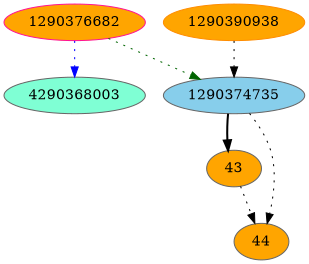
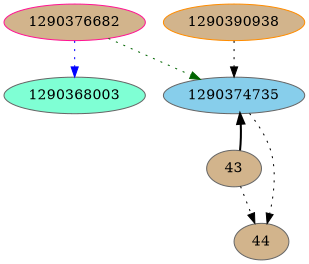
node "1290376682": fillcolor orange -> tan
node "1290390938": fillcolor orange -> tan
node "4290368003": label "4290368003" -> "1290368003"
edge "1290374735" -> "43": reversed
node "43": fillcolor orange -> tan
node "44": fillcolor orange -> tan
